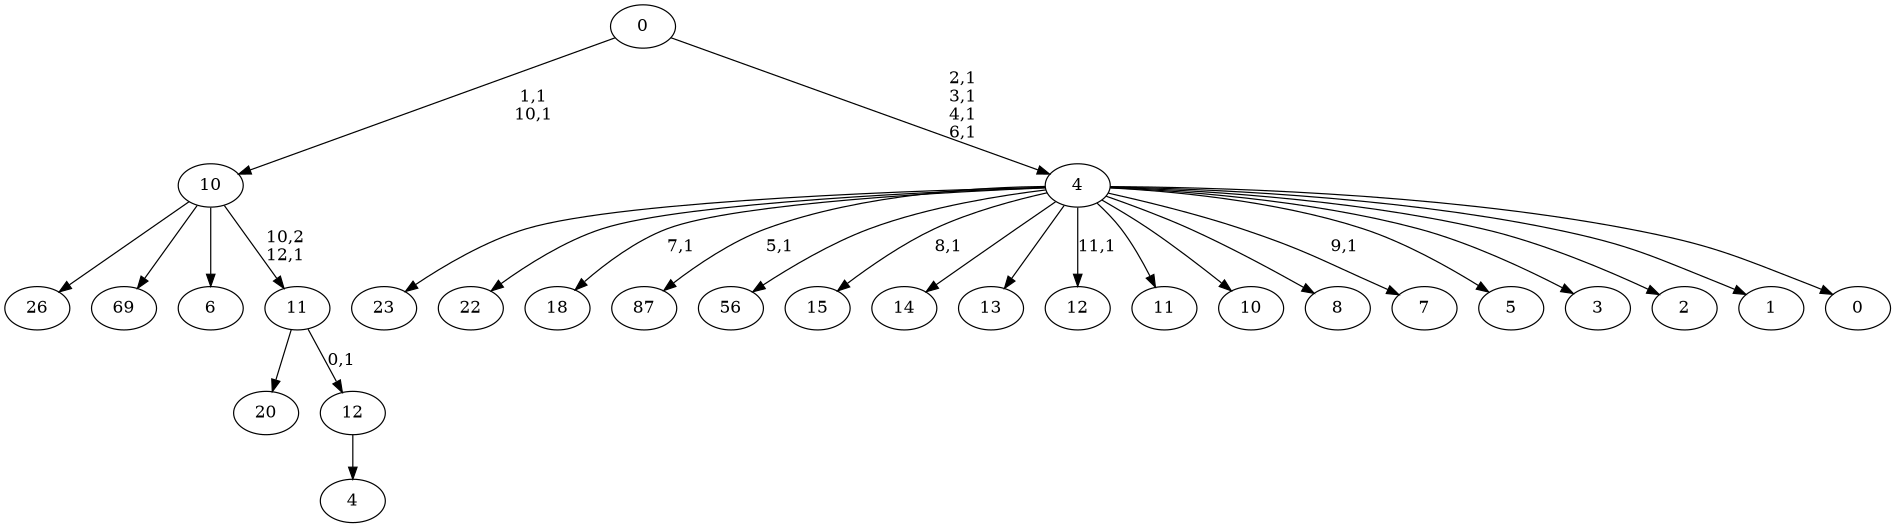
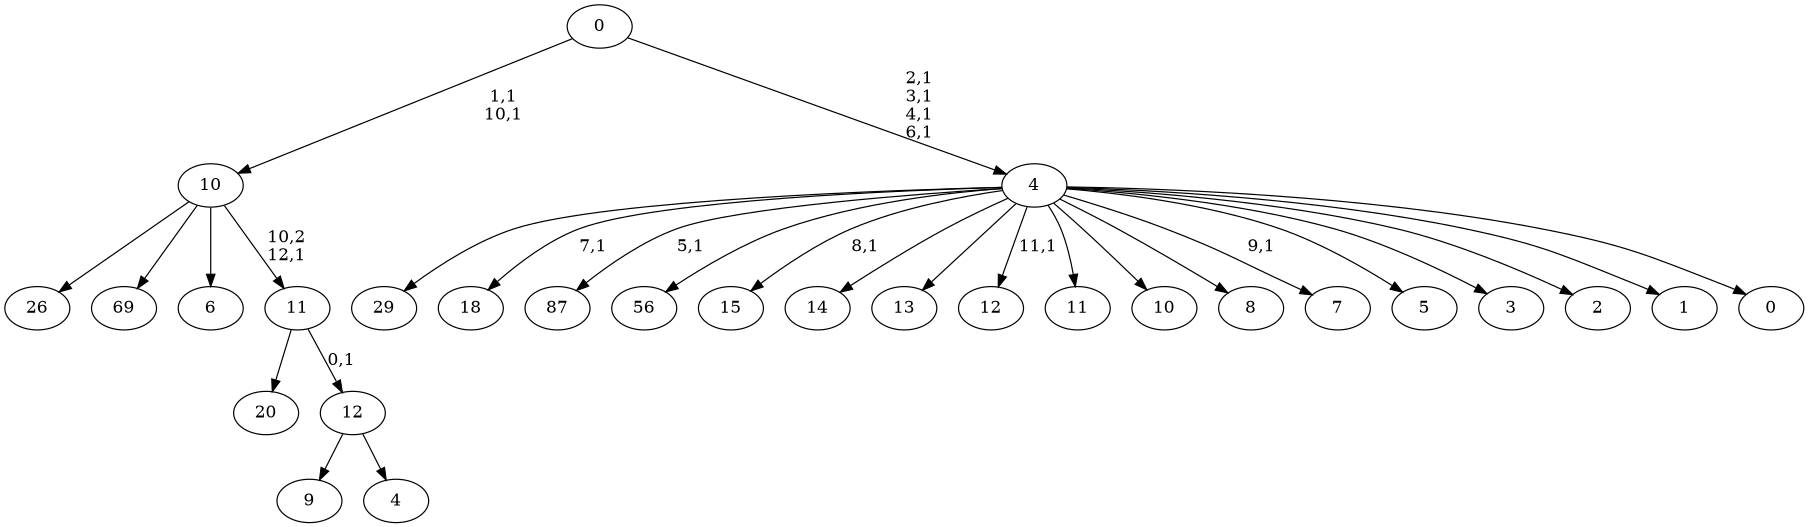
node "23": label "23" -> "29"
node "22": removed
node "9": added
